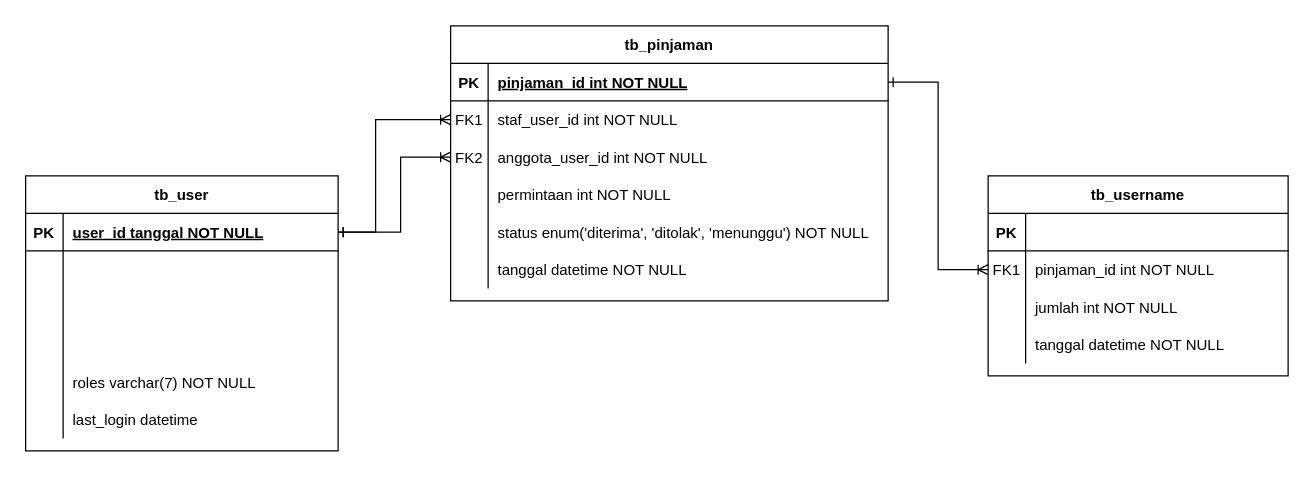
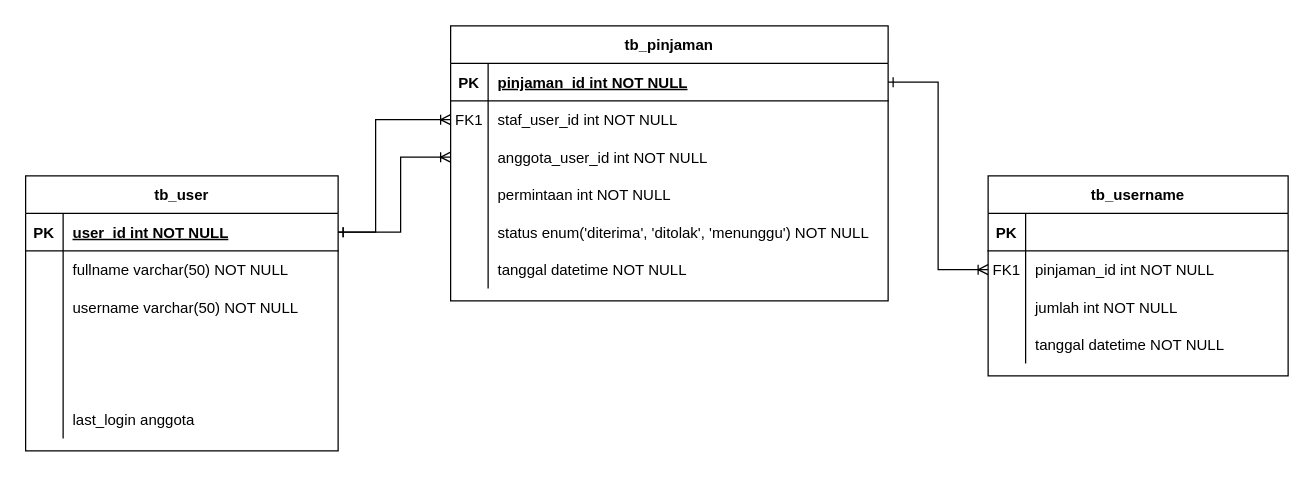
node "FK2": removed
node "user_id tanggal NOT NULL": label "user_id tanggal NOT NULL" -> "user_id int NOT NULL"
node "fullname varchar(50) NOT NULL": added
node "username varchar(50) NOT NULL": added
node "roles varchar(7) NOT NULL": removed
node "last_login datetime": label "last_login datetime" -> "last_login anggota"
